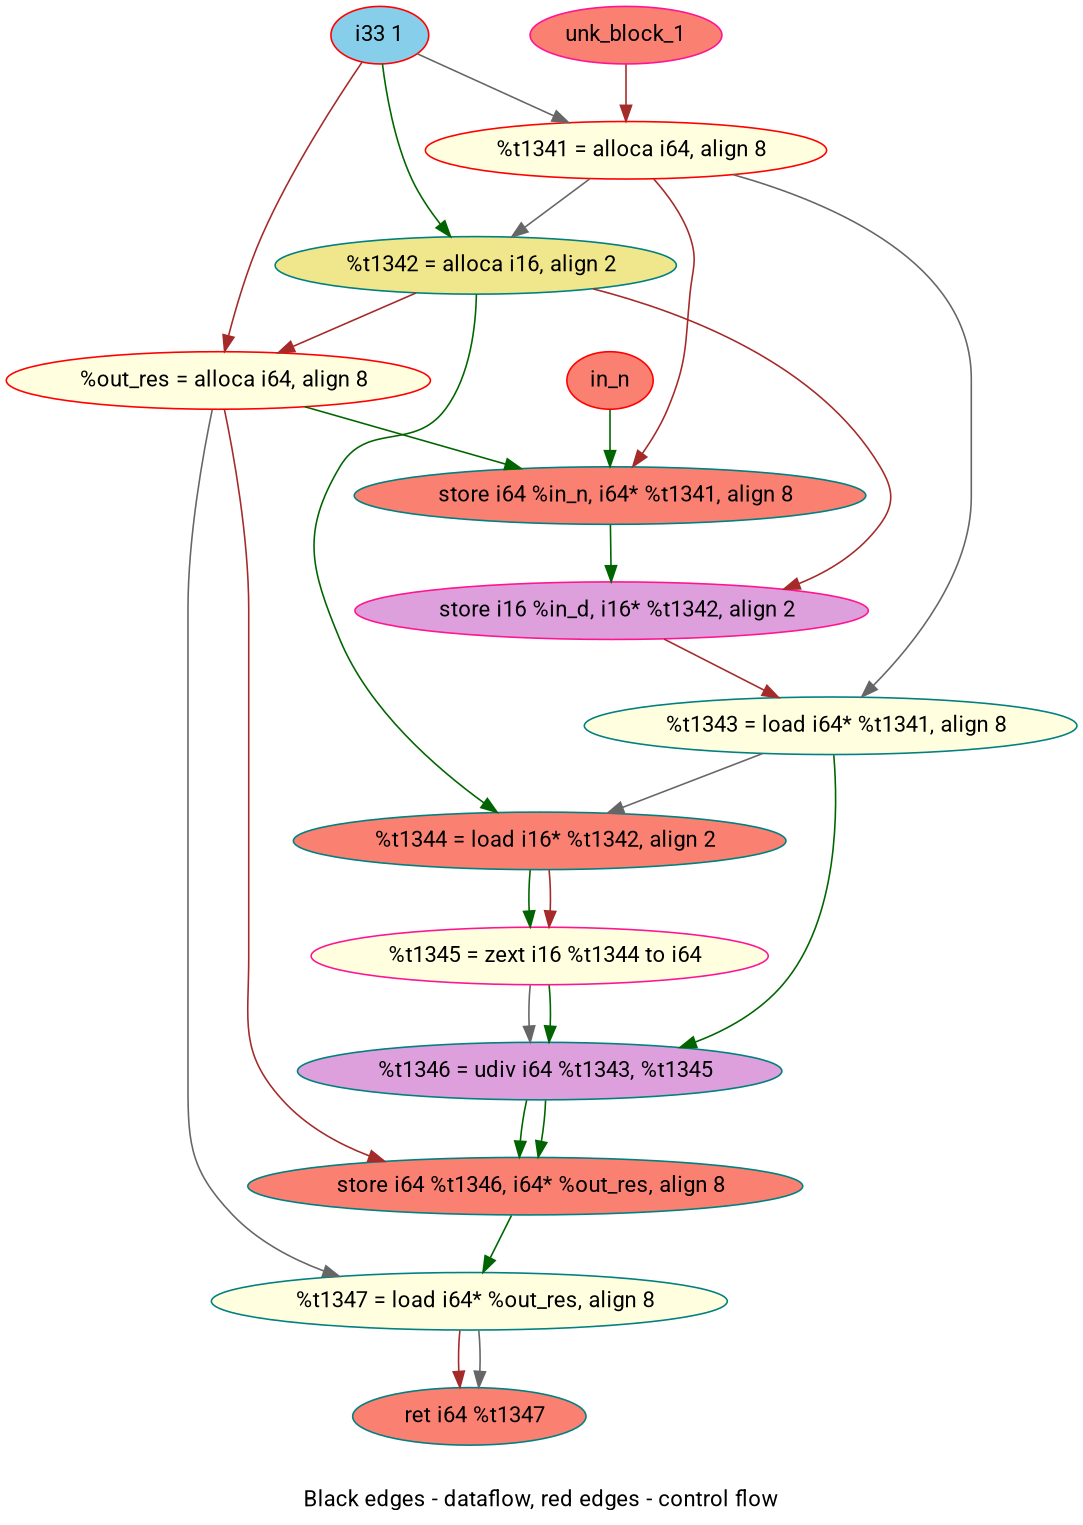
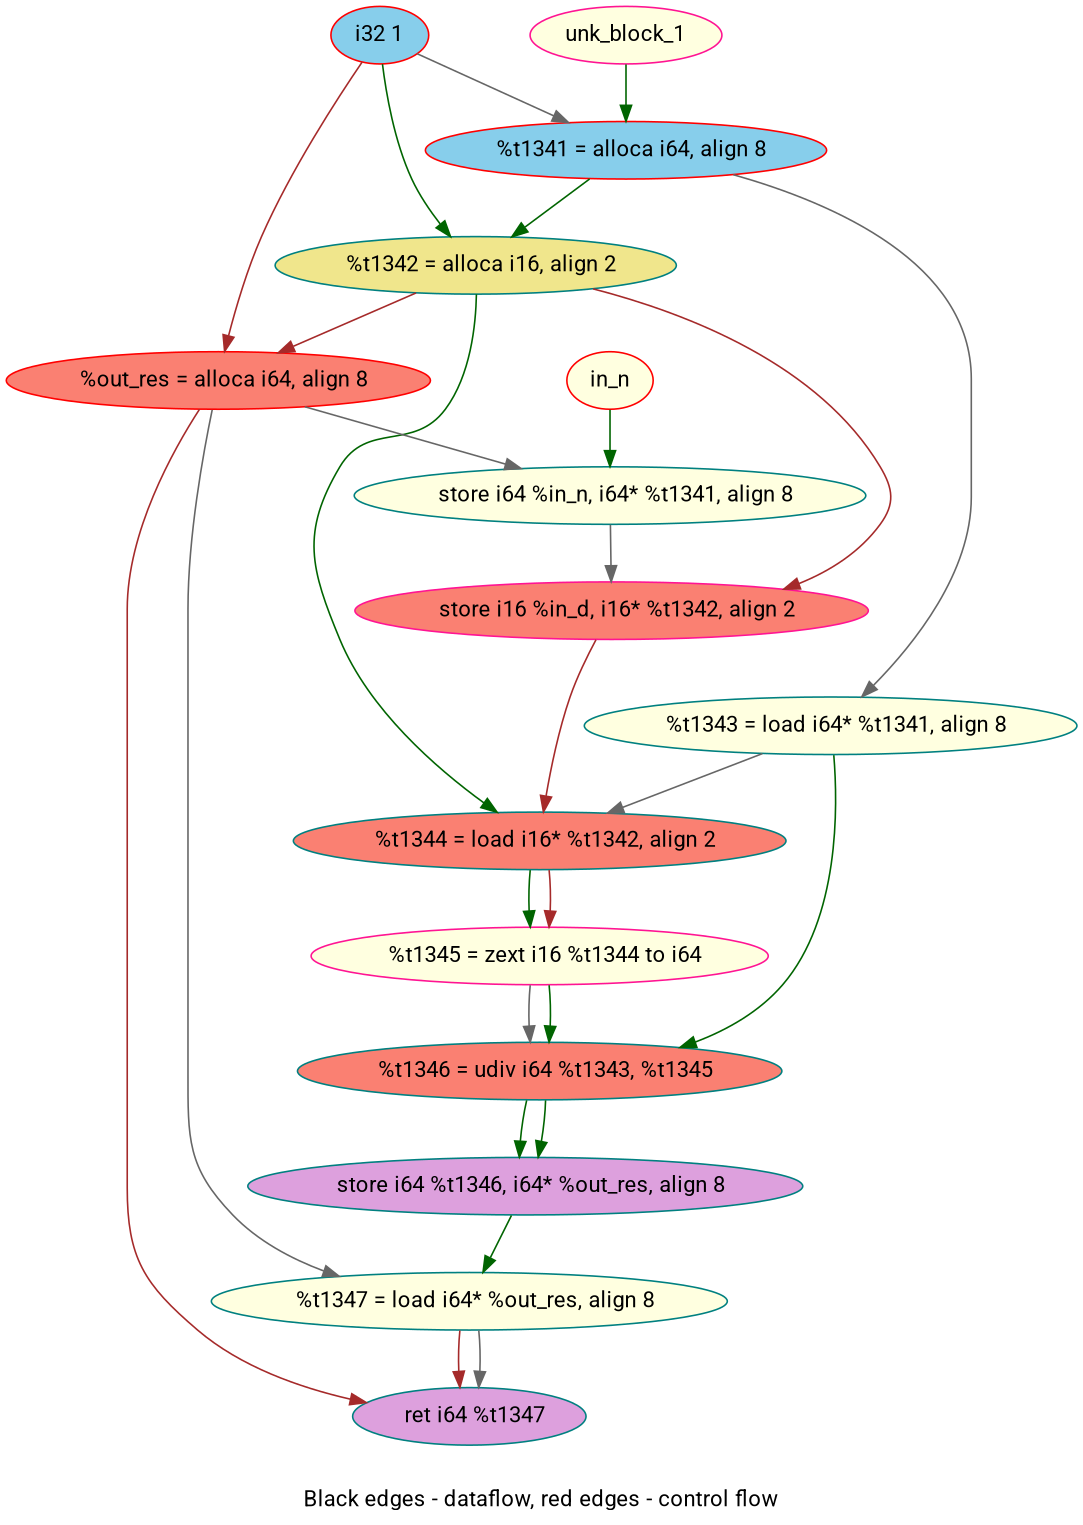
node "i33 1": label "i33 1" -> "i32 1"
node "unk_block_1": fillcolor salmon -> lightyellow
edge "unk_block_1" -> "%t1341 = alloca i64, align 8": color brown -> darkgreen
node "%t1341 = alloca i64, align 8": fillcolor lightyellow -> skyblue
edge "%t1341 = alloca i64, align 8" -> "%t1342 = alloca i16, align 2": color gray40 -> darkgreen
edge "%t1341 = alloca i64, align 8" -> "store i64 %in_n, i64* %t1341, align 8": removed
node "%out_res = alloca i64, align 8": fillcolor lightyellow -> salmon
node "in_n": fillcolor salmon -> lightyellow
edge "%out_res = alloca i64, align 8" -> "store i64 %in_n, i64* %t1341, align 8": color darkgreen -> gray40
node "store i64 %in_n, i64* %t1341, align 8": fillcolor salmon -> lightyellow
edge "store i64 %in_n, i64* %t1341, align 8" -> "store i16 %in_d, i16* %t1342, align 2": color darkgreen -> gray40
node "store i16 %in_d, i16* %t1342, align 2": fillcolor plum -> salmon
edge "store i16 %in_d, i16* %t1342, align 2" -> "%t1343 = load i64* %t1341, align 8": now "store i16 %in_d, i16* %t1342, align 2" -> "%t1344 = load i16* %t1342, align 2"
edge "%out_res = alloca i64, align 8" -> "store i64 %t1346, i64* %out_res, align 8": now "%out_res = alloca i64, align 8" -> "ret i64 %t1347"
node "%t1346 = udiv i64 %t1343, %t1345": fillcolor plum -> salmon
node "store i64 %t1346, i64* %out_res, align 8": fillcolor salmon -> plum
node "ret i64 %t1347": fillcolor salmon -> plum
